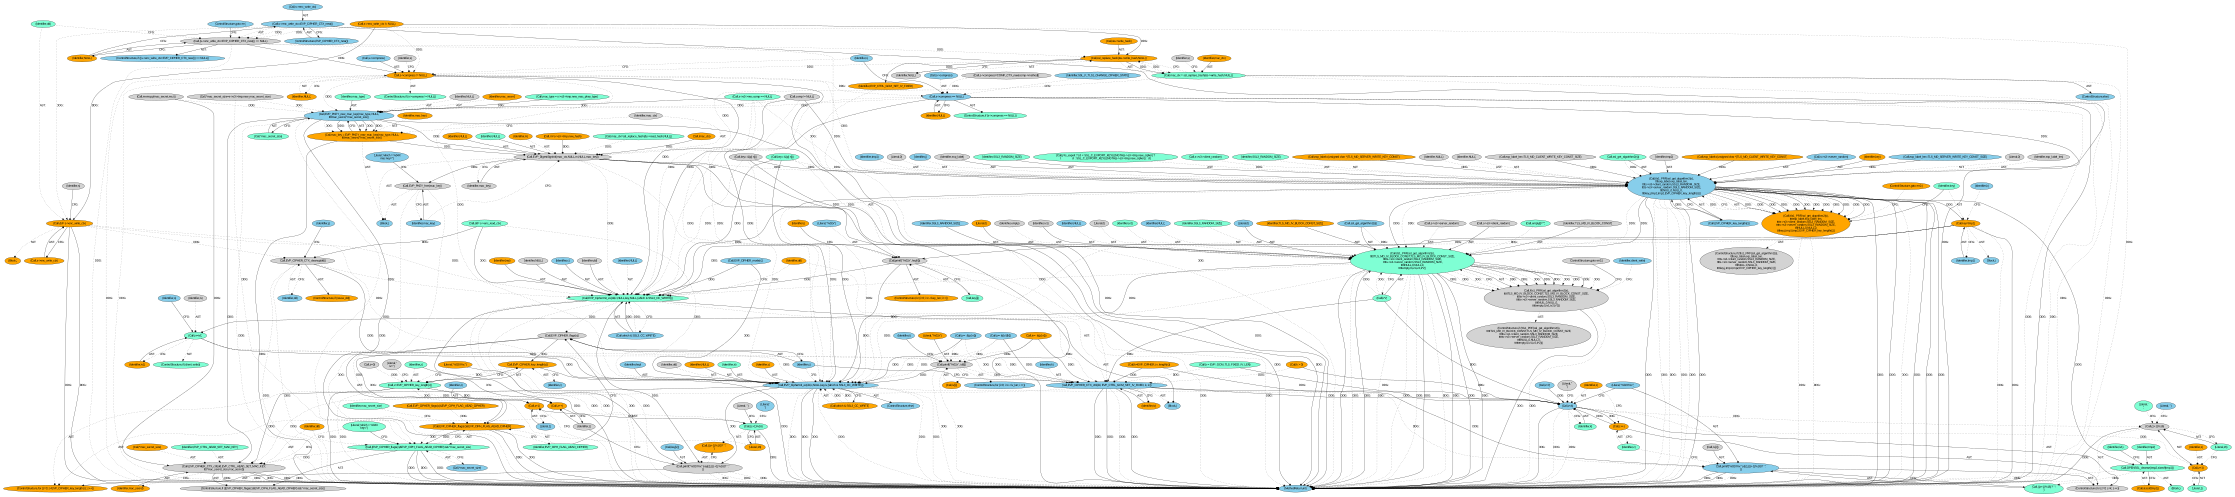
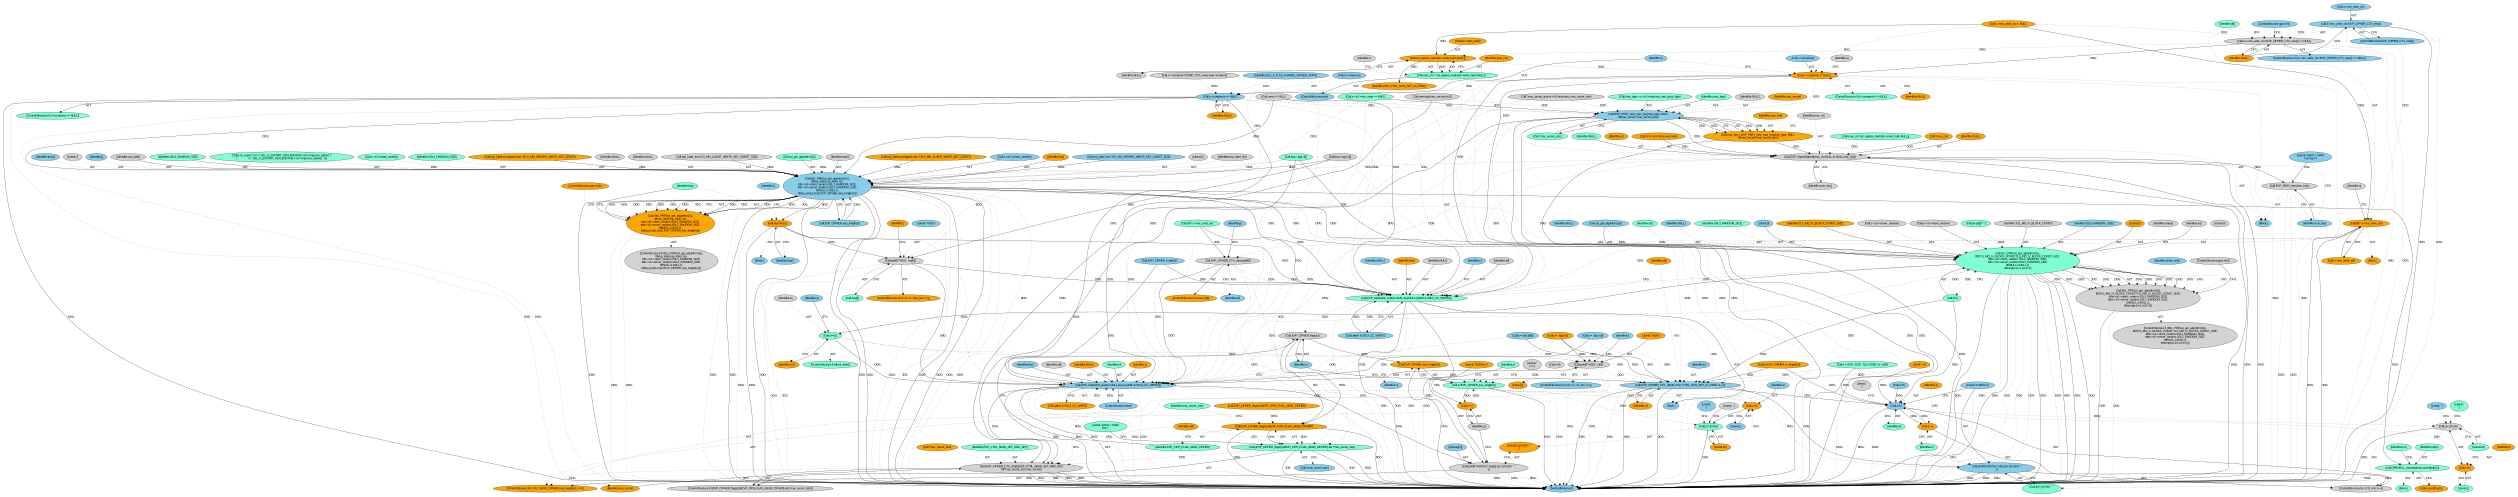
node "(Call,iv[z])": removed
